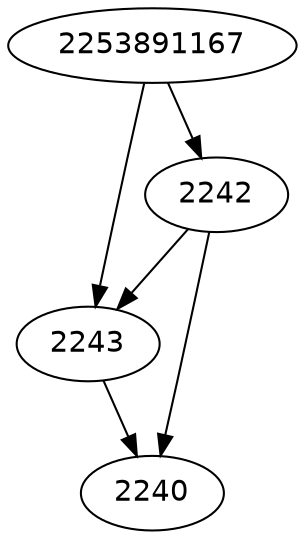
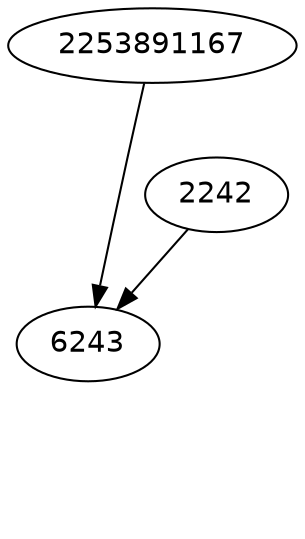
edge "2253891167" -> "2242": removed
node "2243": label "2243" -> "6243"
node "2240": removed
